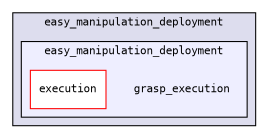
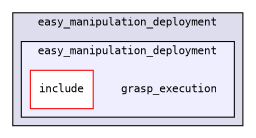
node "execution": label "execution" -> "include"
